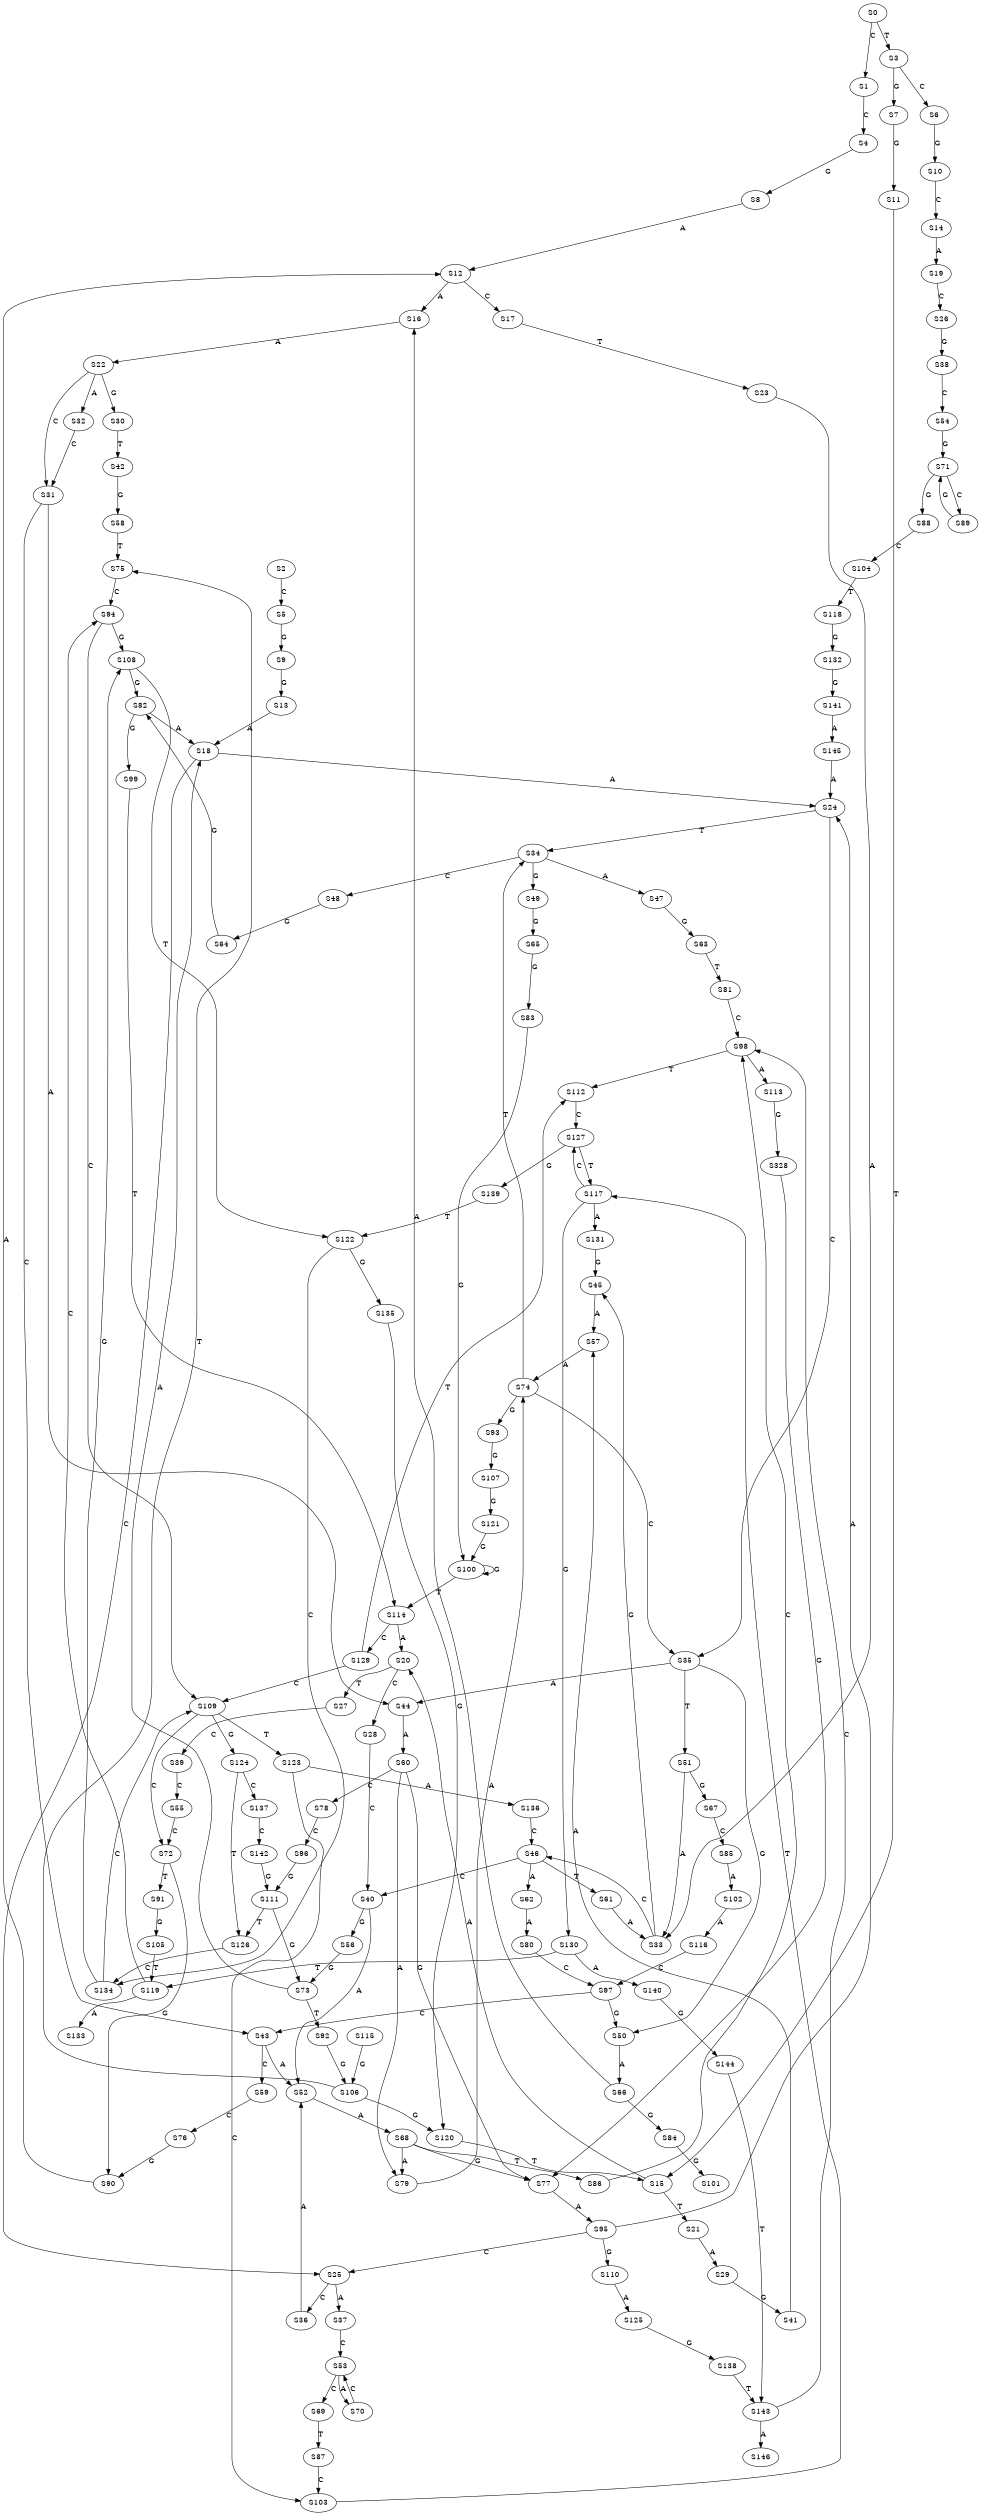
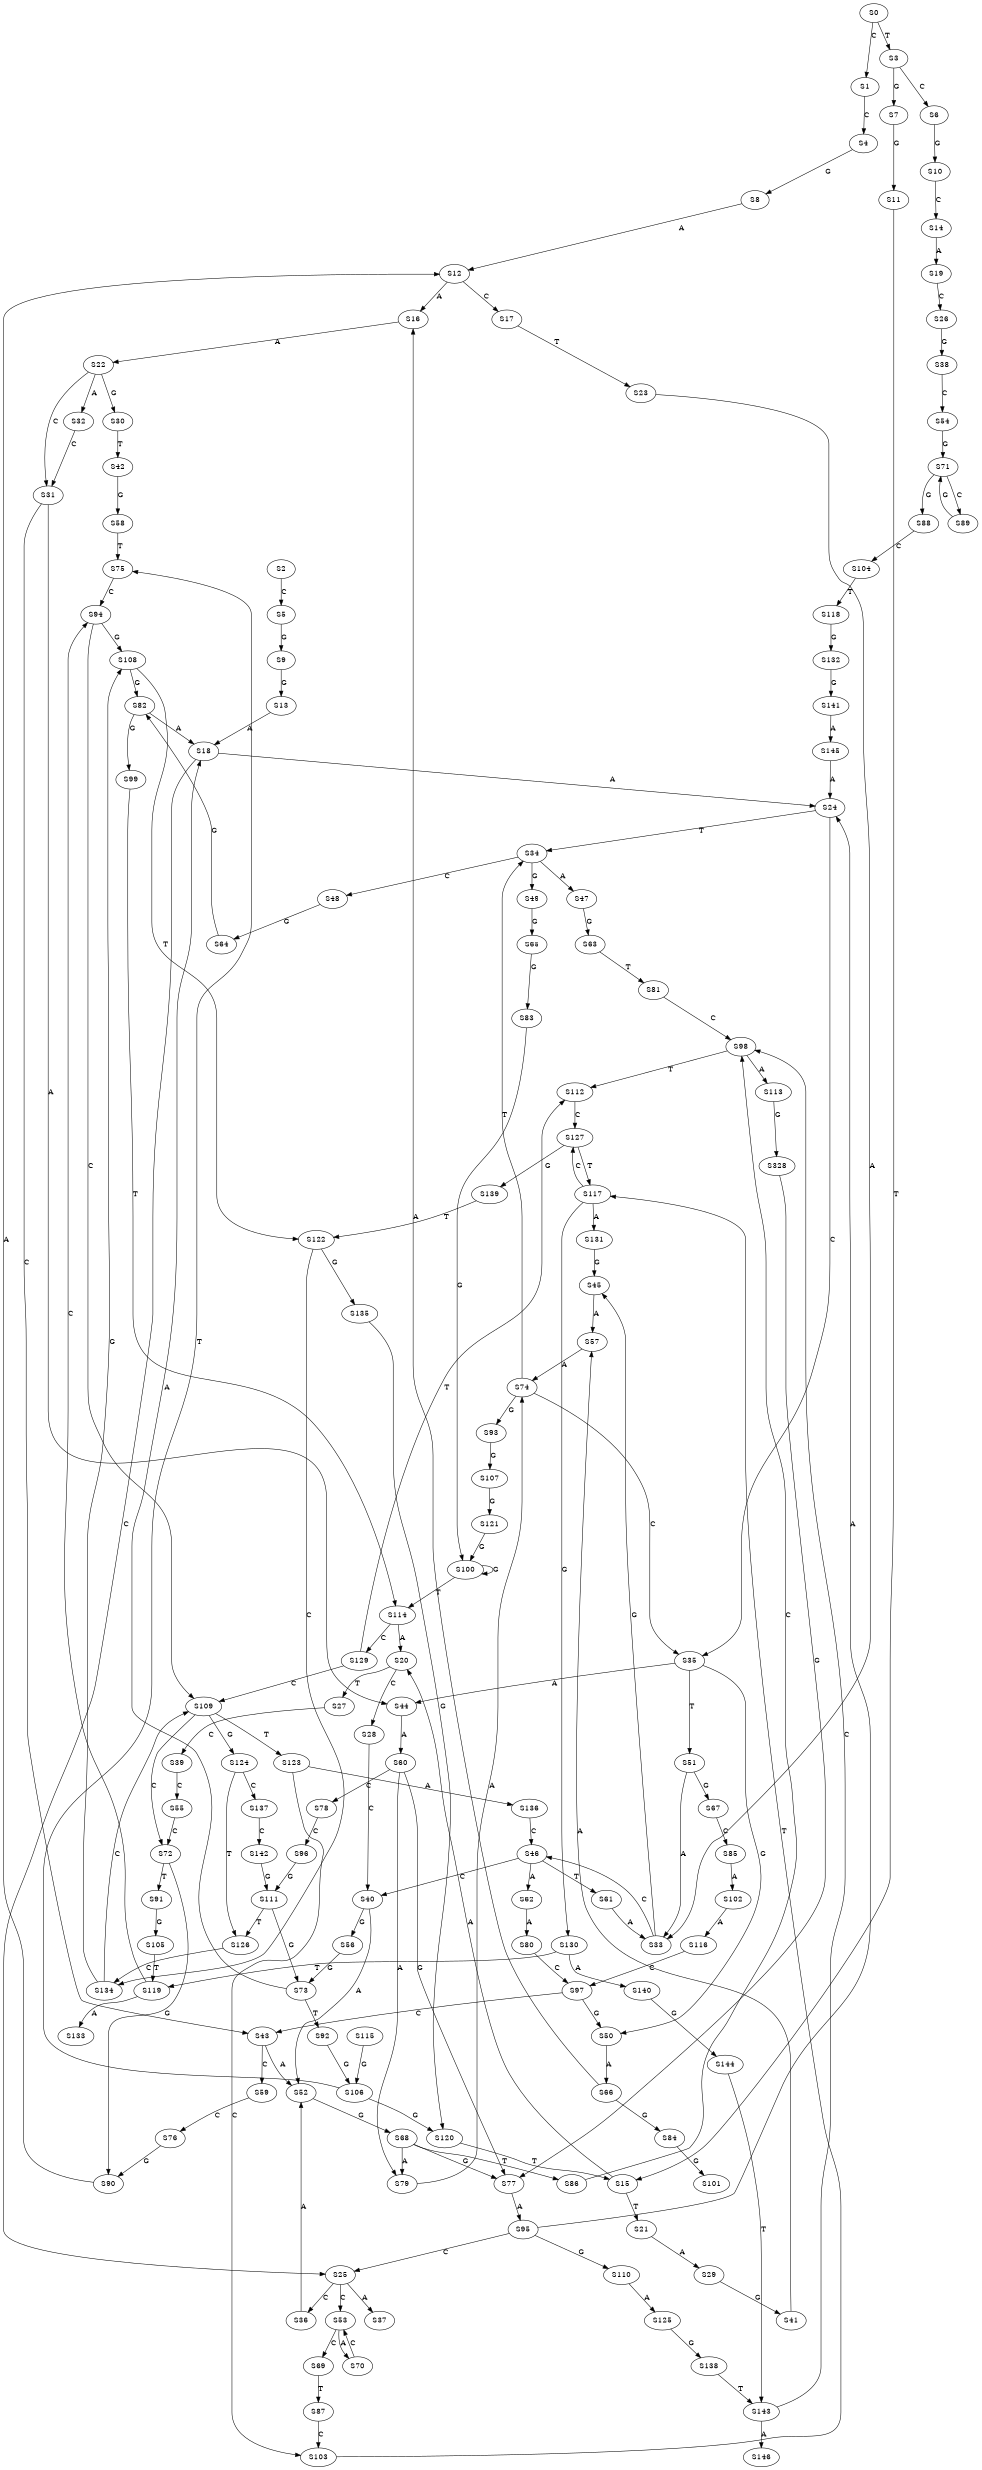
edge "S52" -> "S68": label "A" -> "G"
edge "S37" -> "S53": now "S25" -> "S53"
